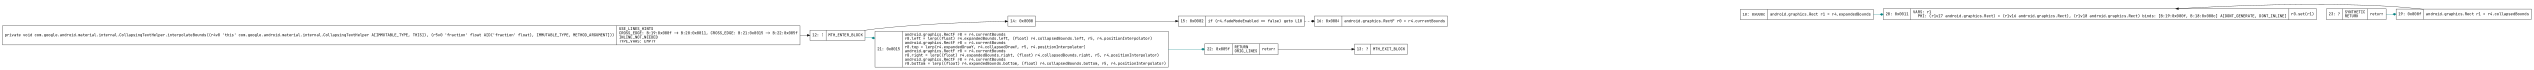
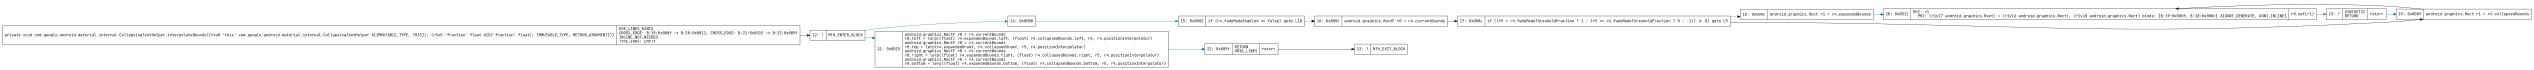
node "20: 0x0011": text "VARS: r1" -> "PHI: r1"
edge "20: 0x0011" -> "23: ?": added
edge "14: 0x0000" -> "15: 0x0002": color black -> teal
node "17: 0x000a": added
edge "12: ?" -> "14: 0x0000": color black -> teal
